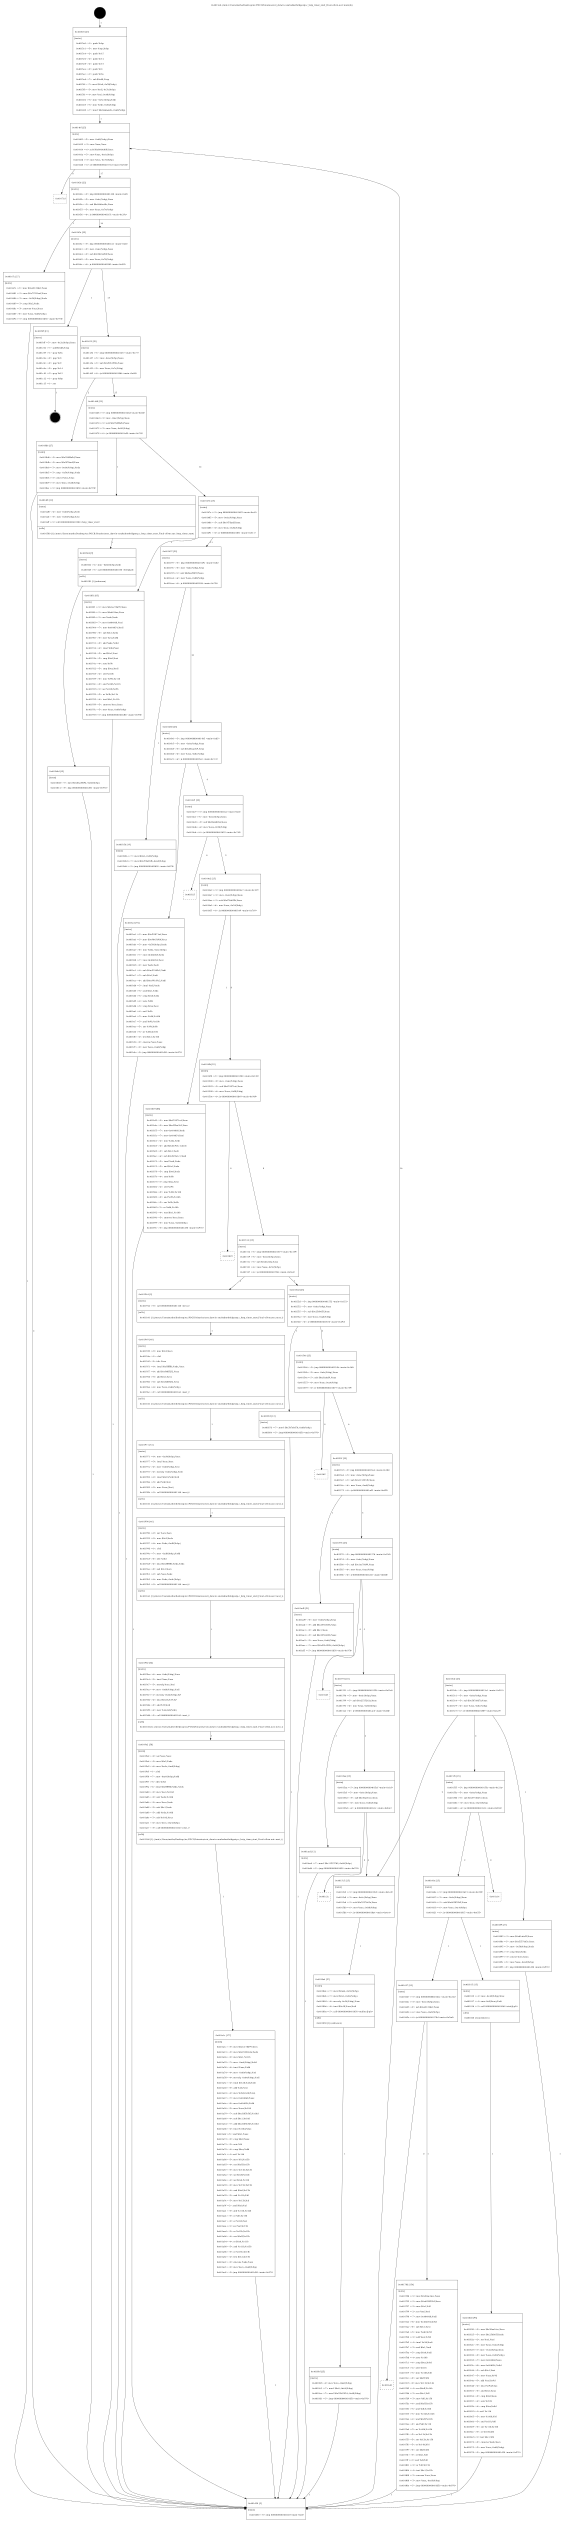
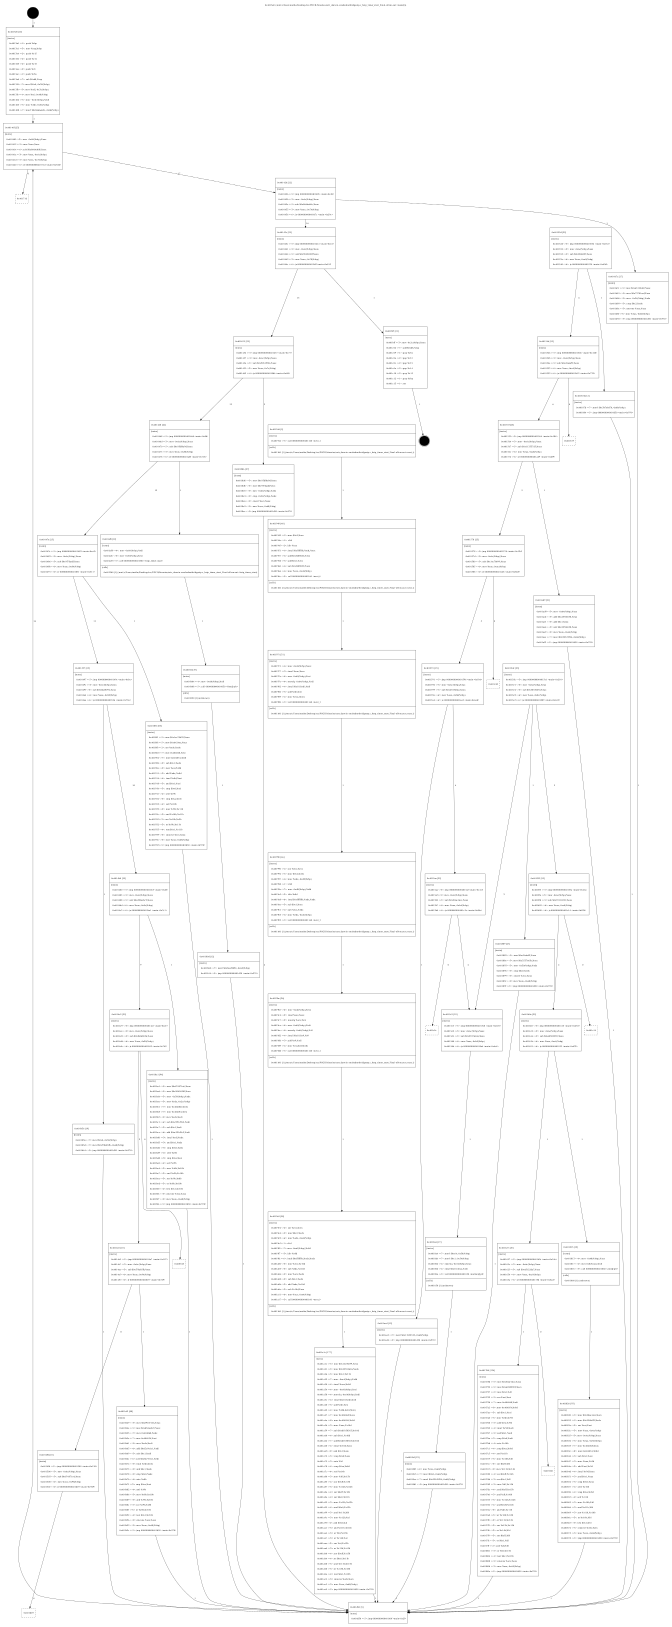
node "0x401514 [25]": removed
